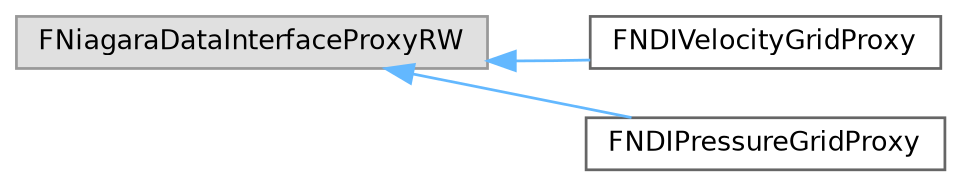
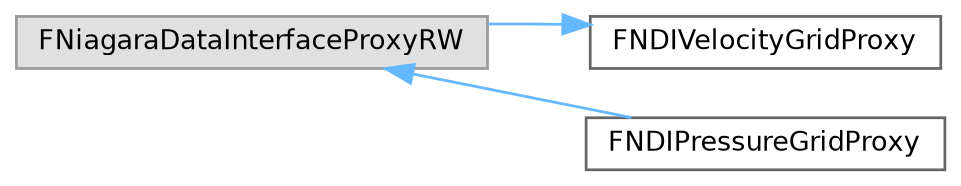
edge "FNDIVelocityGridProxy" -> "FNiagaraDataInterfaceProxyRW": reversed
